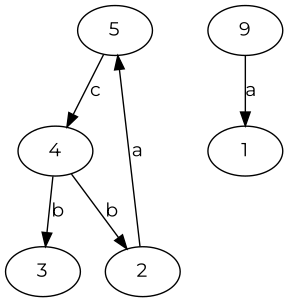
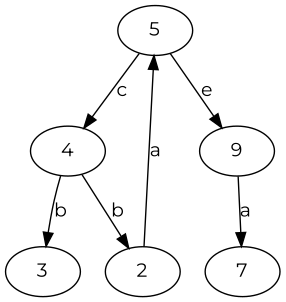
edge "5" -> "9": added, label "e"
node "1": label "1" -> "7"
